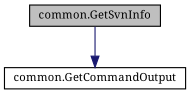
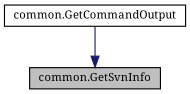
edge "common.GetSvnInfo" -> "common.GetCommandOutput": reversed
